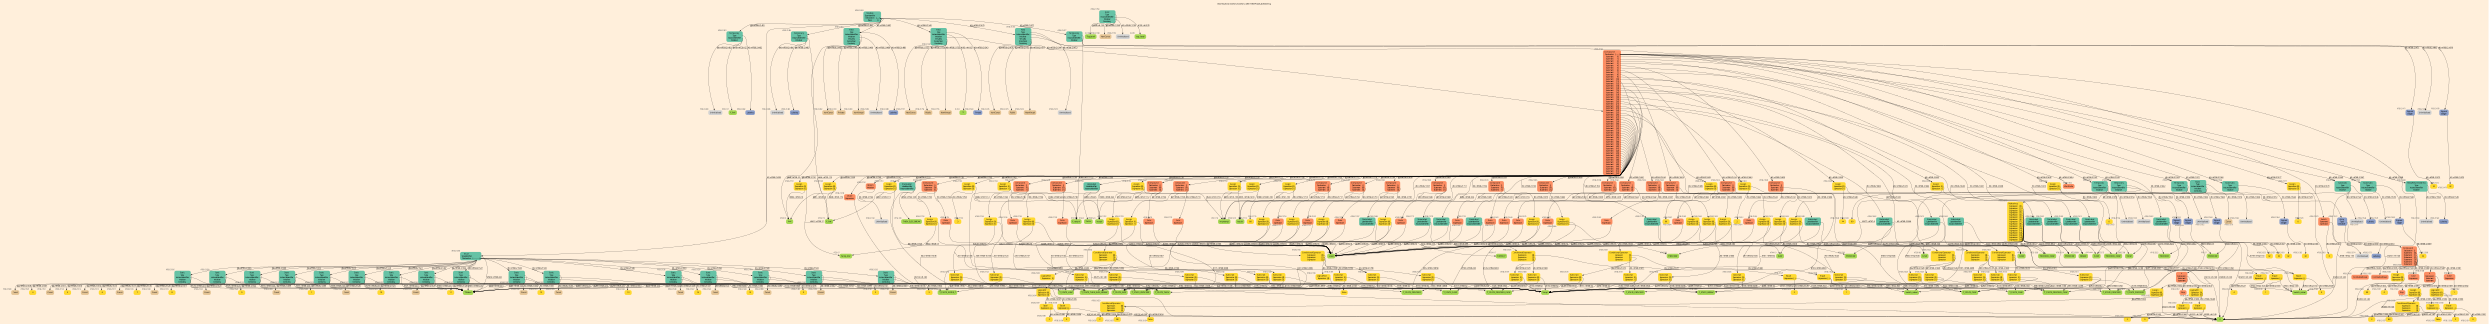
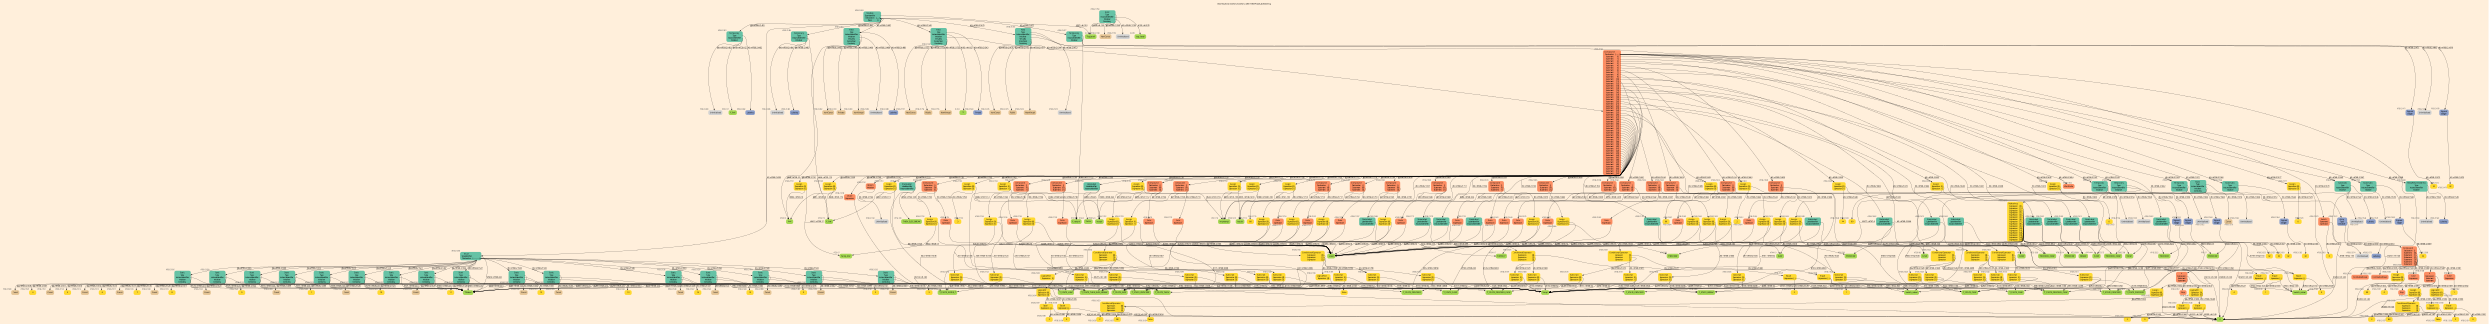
edge "Module" -> "'TopLevel'": added, label "#297->#I-133"
edge "MakeArray" -> "'ENTER_f'": added, label "#411->#T34-117"
